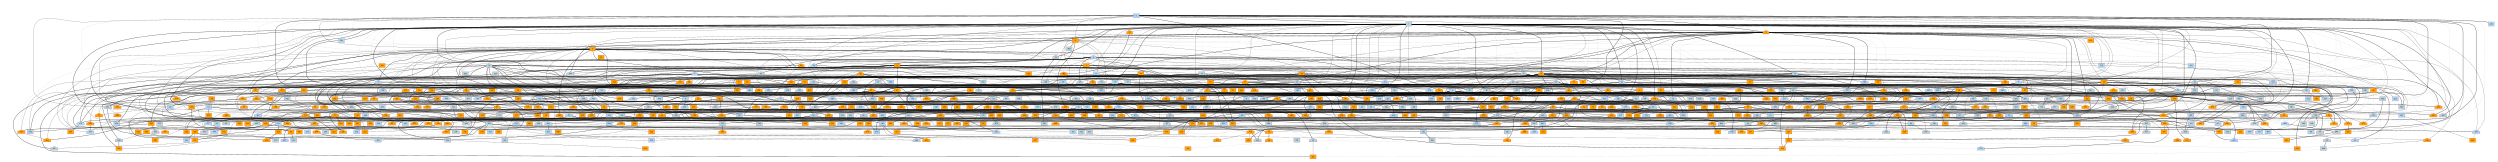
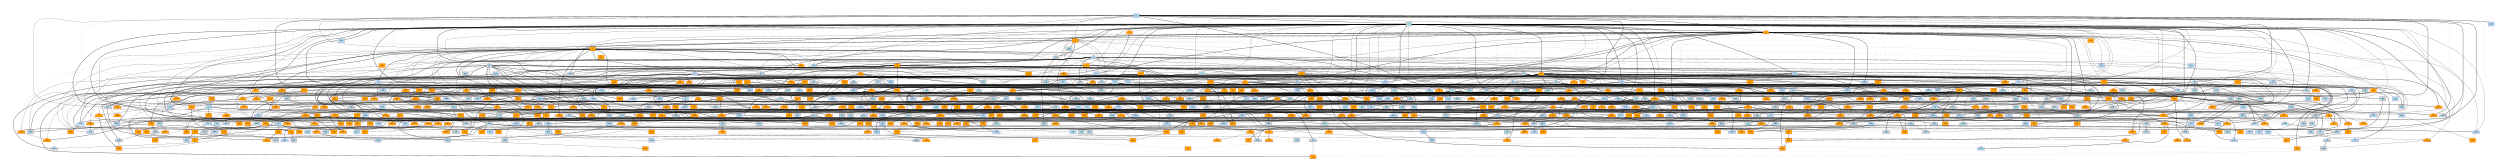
node "616": removed
